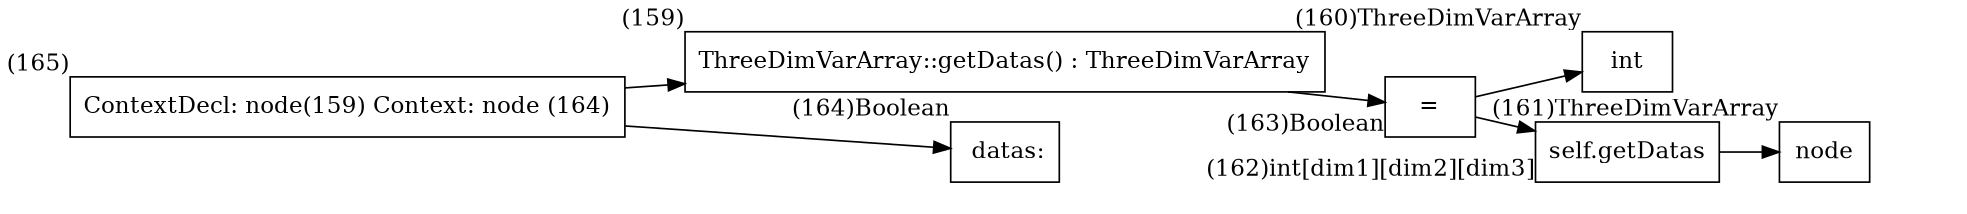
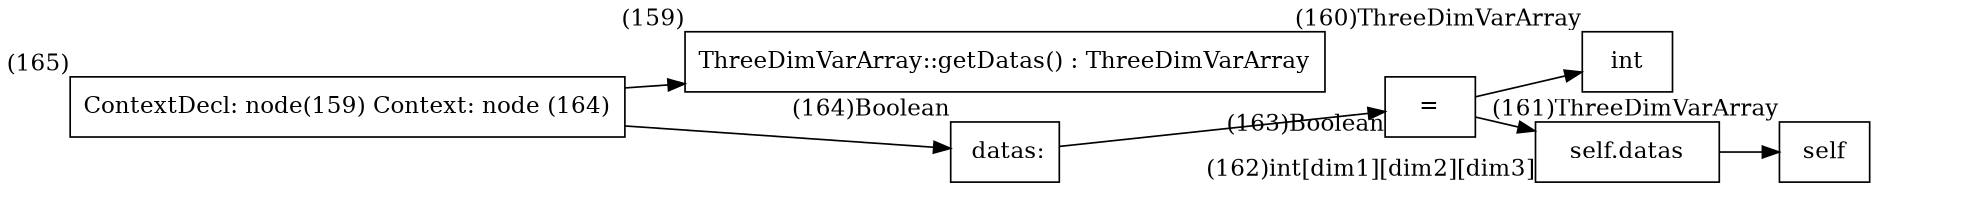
edge "ThreeDimVarArray::getDatas() : ThreeDimVarArray (159)" -> "= (163)Boolean": now "datas: (164)Boolean" -> "= (163)Boolean"
node "self.getDatas (162)int[dim1][dim2][dim3]": label "self.getDatas (162)int[dim1][dim2][dim3]" -> "self.datas (162)int[dim1][dim2][dim3]"
node "node (161)ThreeDimVarArray": label "node (161)ThreeDimVarArray" -> "self (161)ThreeDimVarArray"
